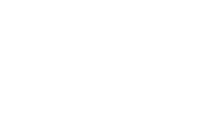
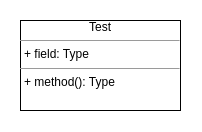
node "Test + field: Type + method(): Type": added
